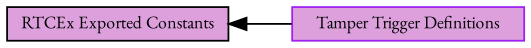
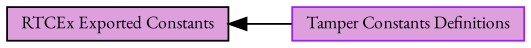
node "Tamper Trigger Definitions": label "Tamper Trigger Definitions" -> "Tamper Constants Definitions"
